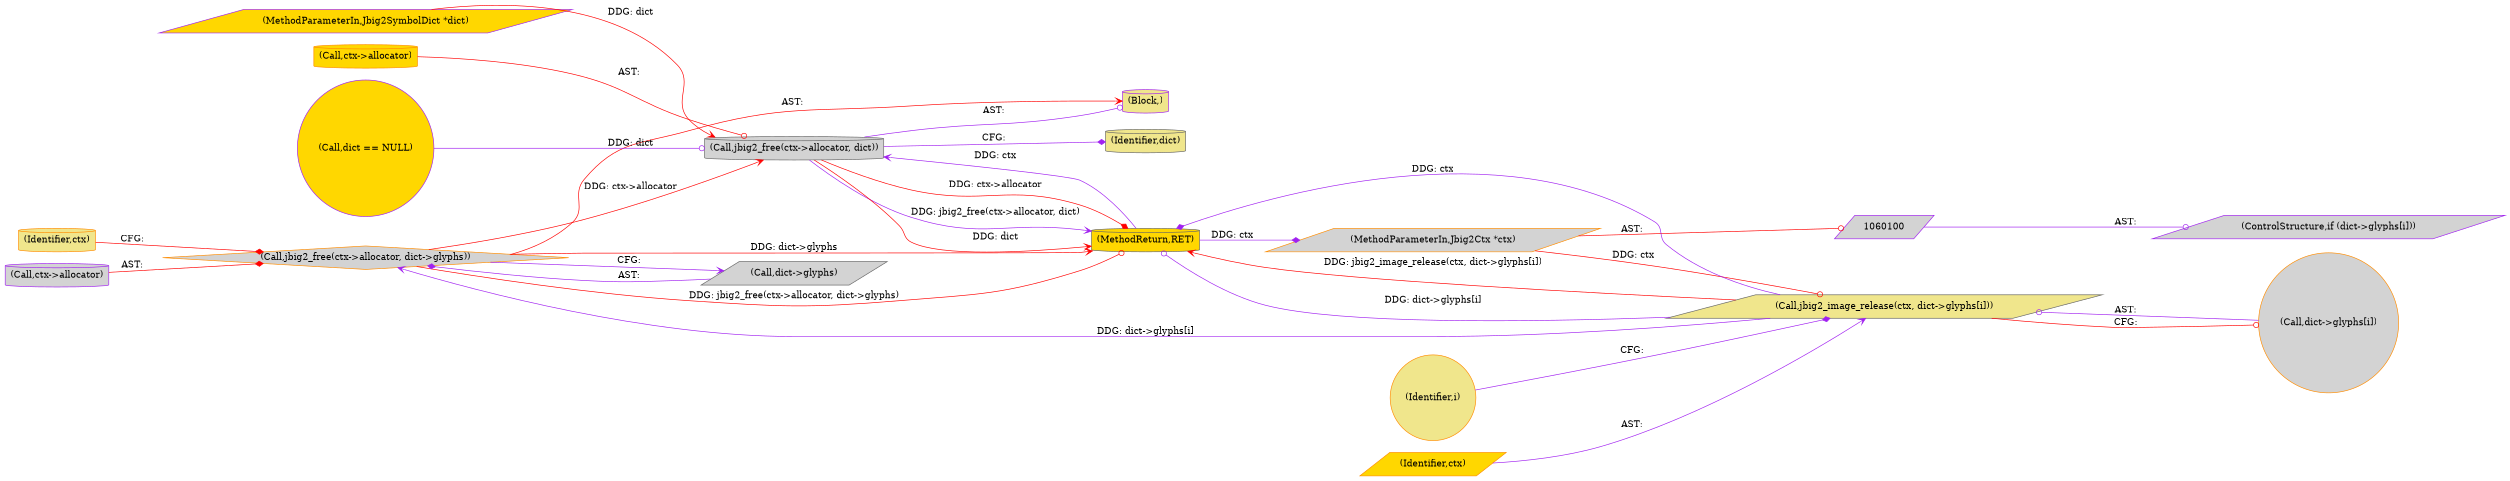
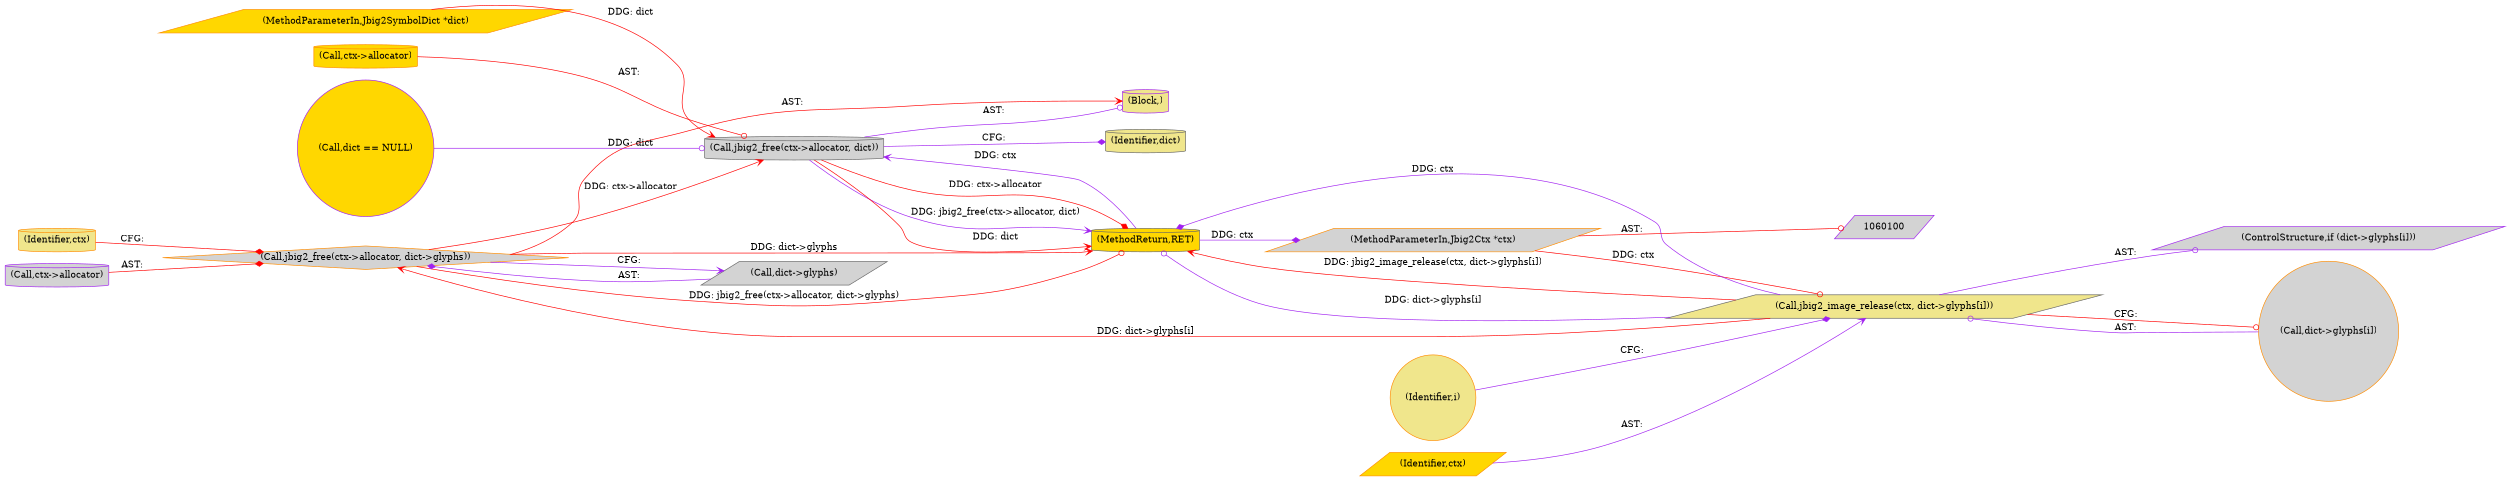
node "(MethodParameterIn,Jbig2SymbolDict *dict)": color purple -> darkorange
edge "1060100" -> "(ControlStructure,if (dict->glyphs[i]))": now "(Call,jbig2_image_release(ctx, dict->glyphs[i]))" -> "(ControlStructure,if (dict->glyphs[i]))"
edge "(Call,jbig2_image_release(ctx, dict->glyphs[i]))" -> "(Call,jbig2_free(ctx->allocator, dict->glyphs))": color purple -> red
